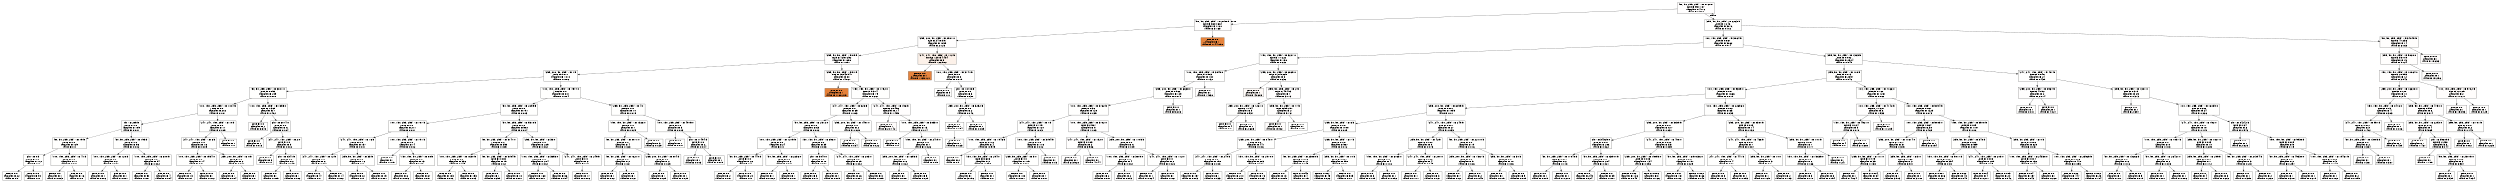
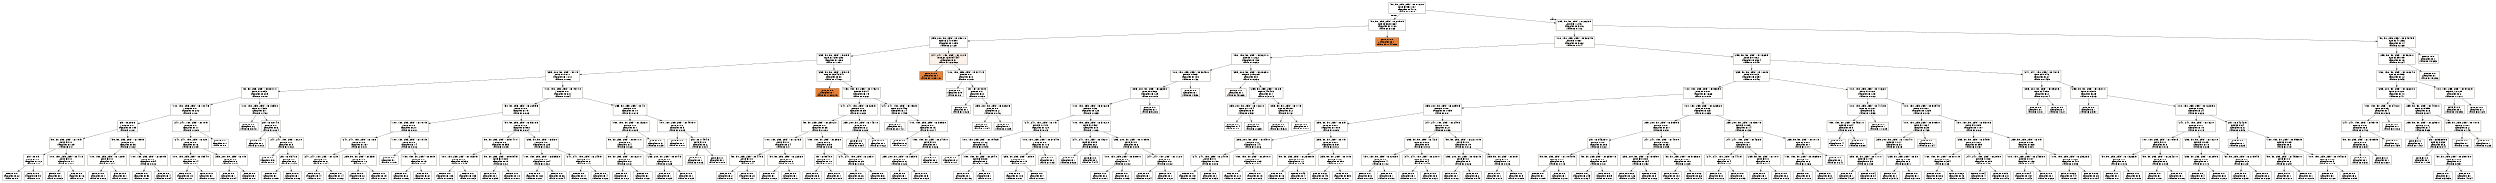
edge "mse = 0.0 samples = 1 value = 0.054" -> "mse = 0.0 samples = 1 value = 0.023": now "pix <= 18708.5 mse = 0.0 samples = 3 value = 0.038" -> "mse = 0.0 samples = 1 value = 0.023"
node "mse = 0.0 samples = 4 value = 0.026": added
